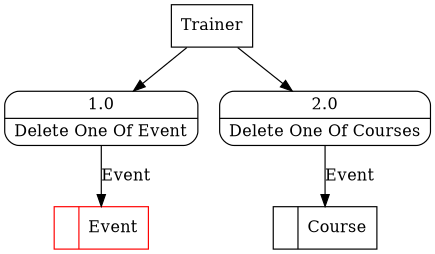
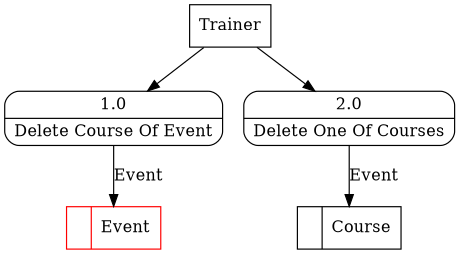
node "1.0": text "Delete One Of Event" -> "Delete Course Of Event"
